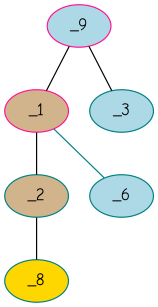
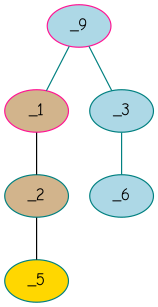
edge "_9" -- "_1": color black -> teal
edge "_9" -- "_3": color black -> teal
edge "_1" -- "_6": now "_3" -- "_6"
node "_8": label "_8" -> "_5"
